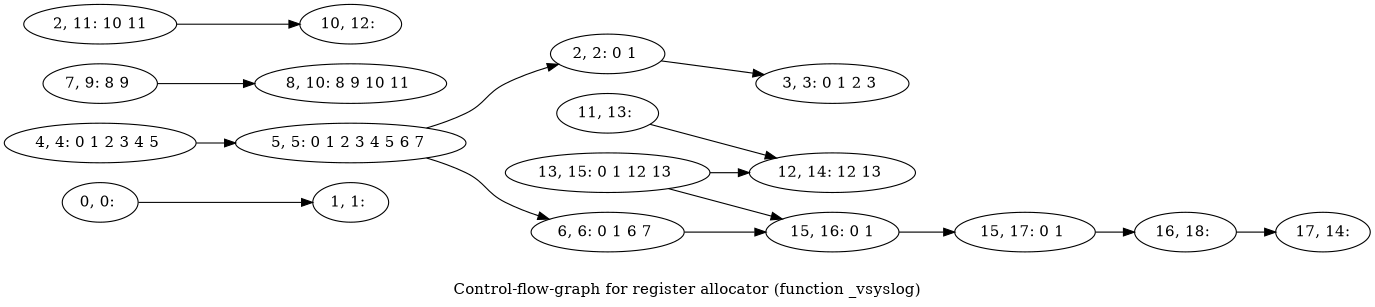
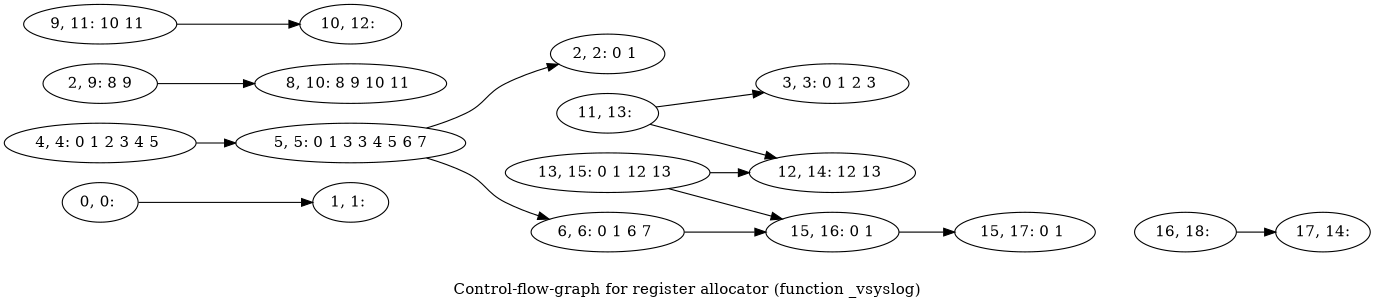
node "2, 11: 10 11": label "2, 11: 10 11" -> "9, 11: 10 11"
edge "2, 2: 0 1" -> "3, 3: 0 1 2 3": now "11, 13:" -> "3, 3: 0 1 2 3"
node "7, 9: 8 9": label "7, 9: 8 9" -> "2, 9: 8 9"
node "5, 5: 0 1 2 3 4 5 6 7": label "5, 5: 0 1 2 3 4 5 6 7" -> "5, 5: 0 1 3 3 4 5 6 7"
edge "15, 17: 0 1" -> "16, 18:": removed
